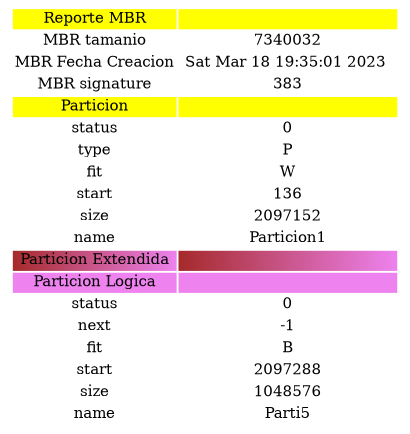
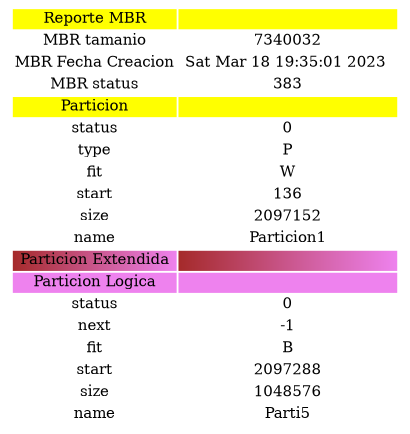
node "Reporte MBR": text "MBR signature" -> "MBR status"
